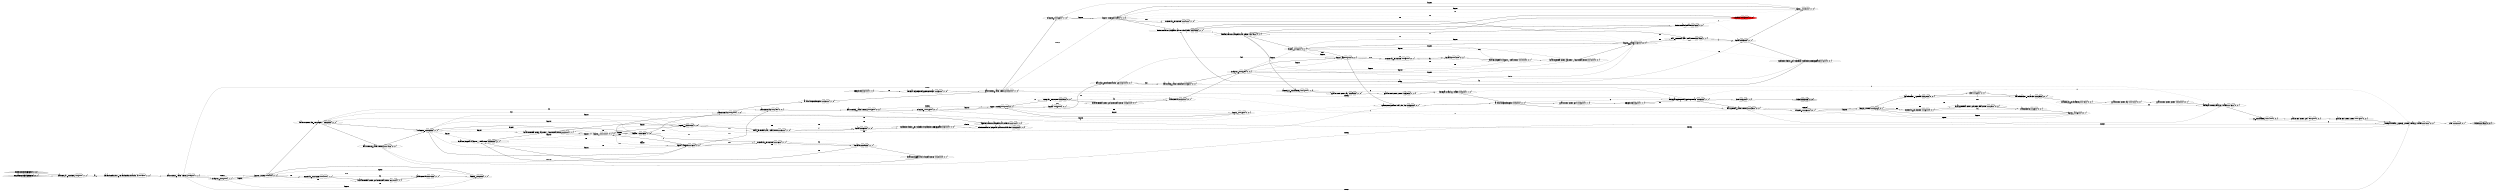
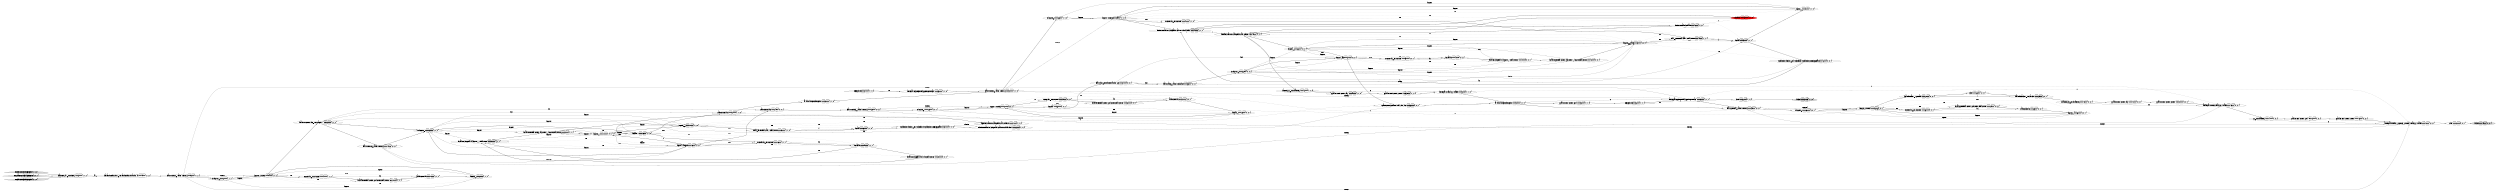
edge "w.addDocument(doc)@@@31@@@['0', '0', '1']" -> "int docCount = 0@@@36@@@['0', '0', '1']": now "w.addDocument(doc)@@@31@@@['0', '0', '1']" -> "docCount++@@@28@@@['0', '0', '1']"
node "testAddDocsNonAbortingException['0', '1', '0']": added
